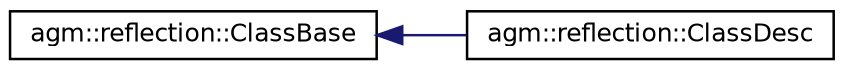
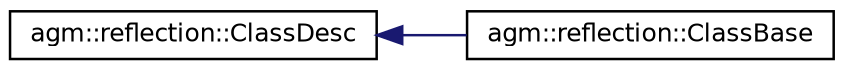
edge "agm::reflection::ClassDesc" -> "agm::reflection::ClassBase": reversed
